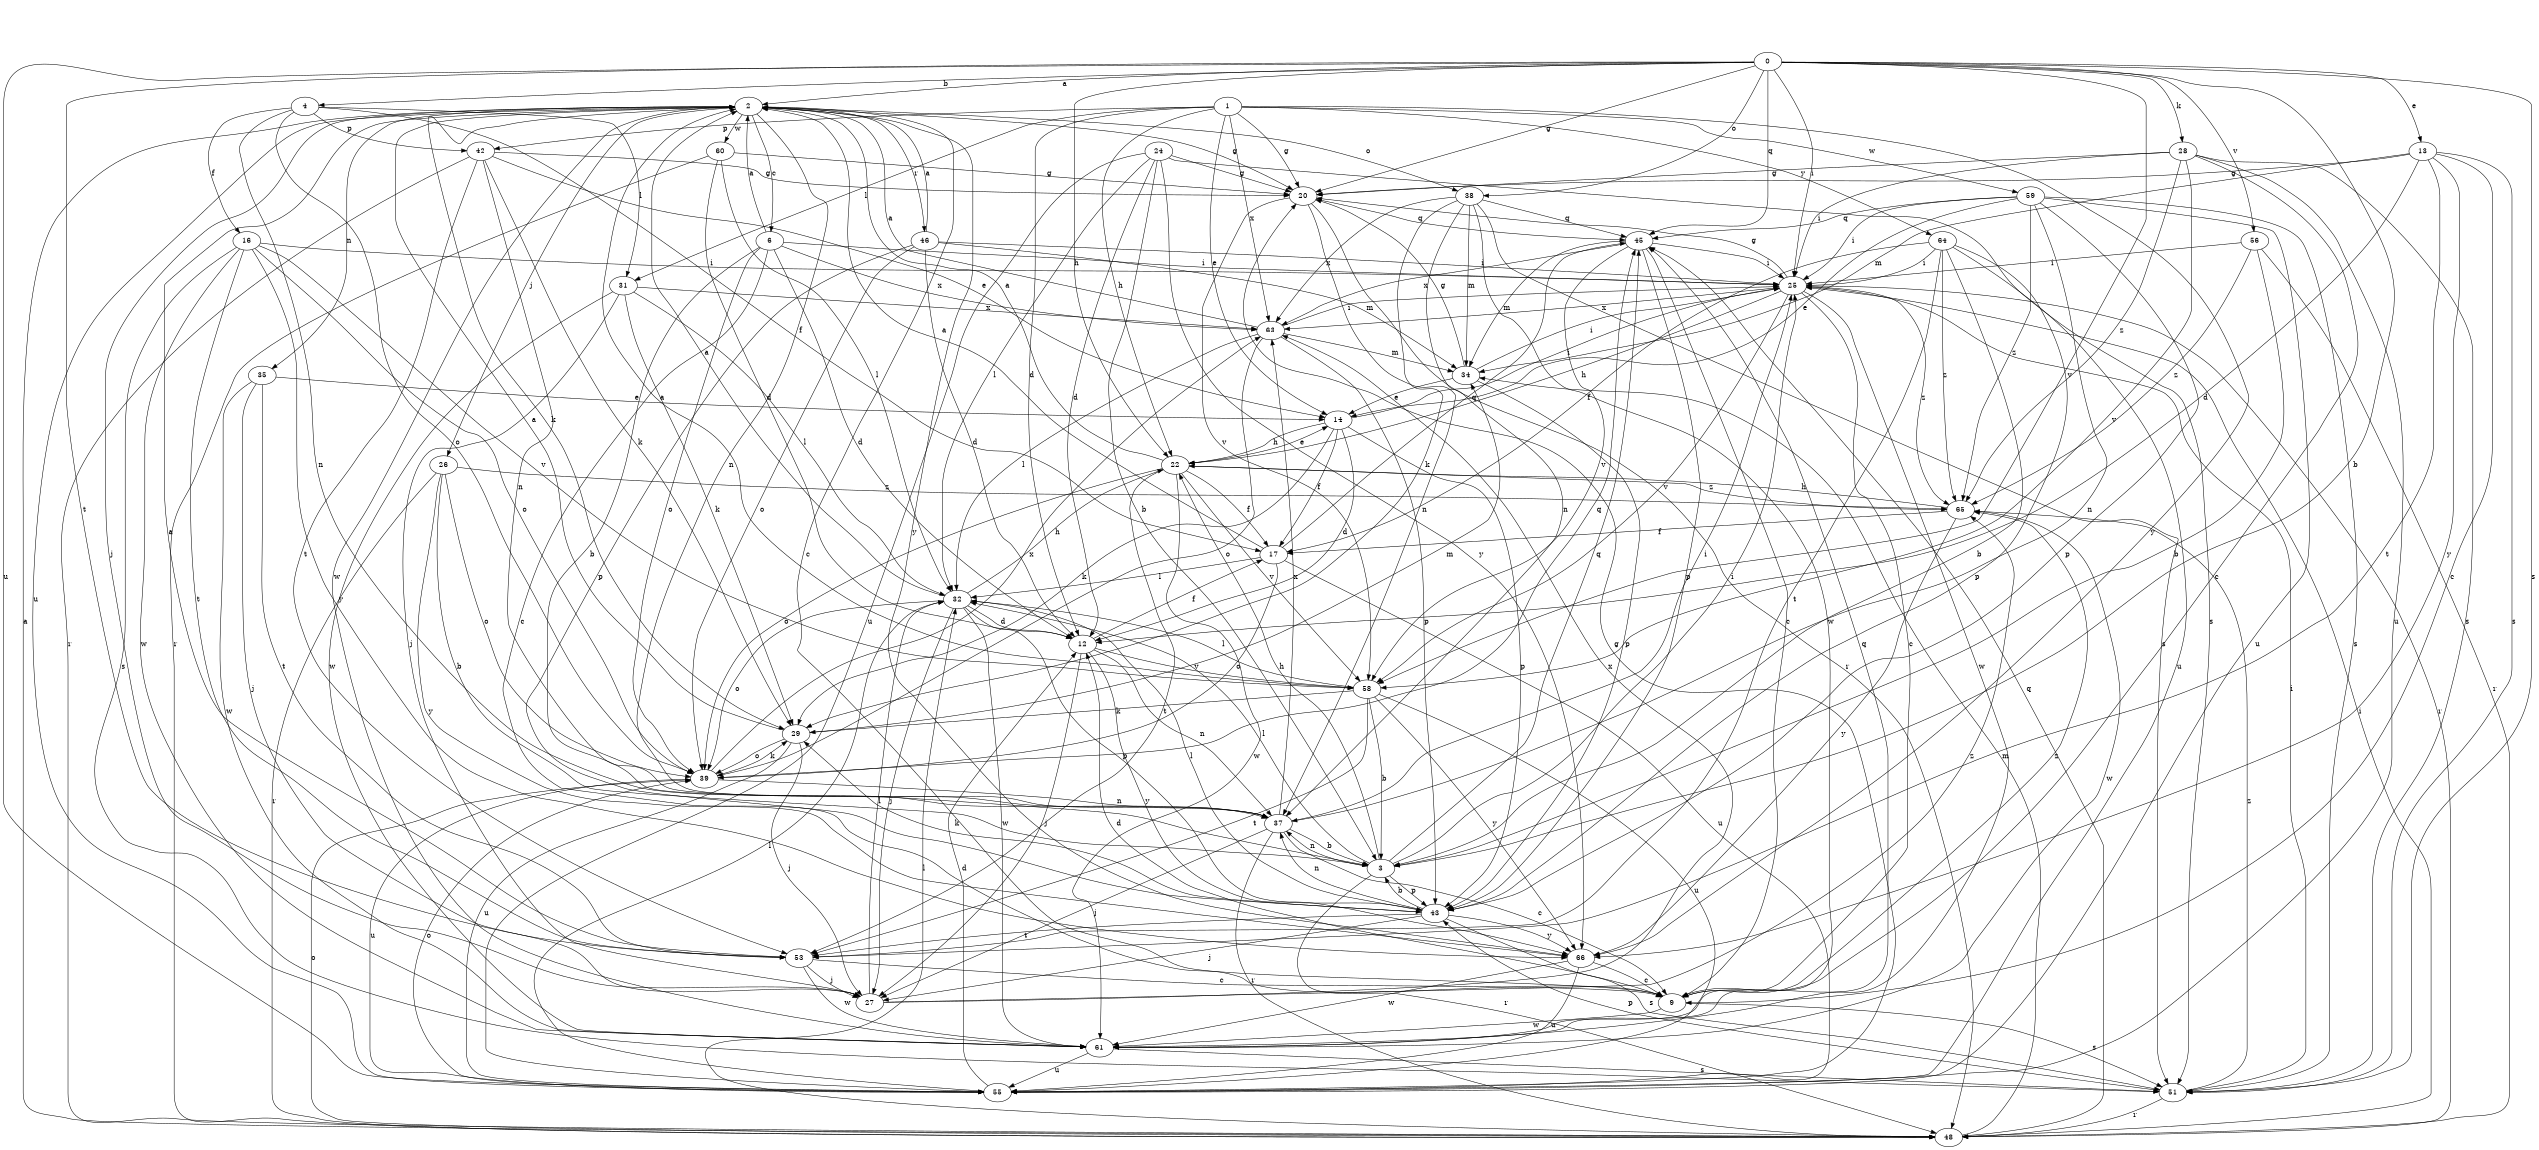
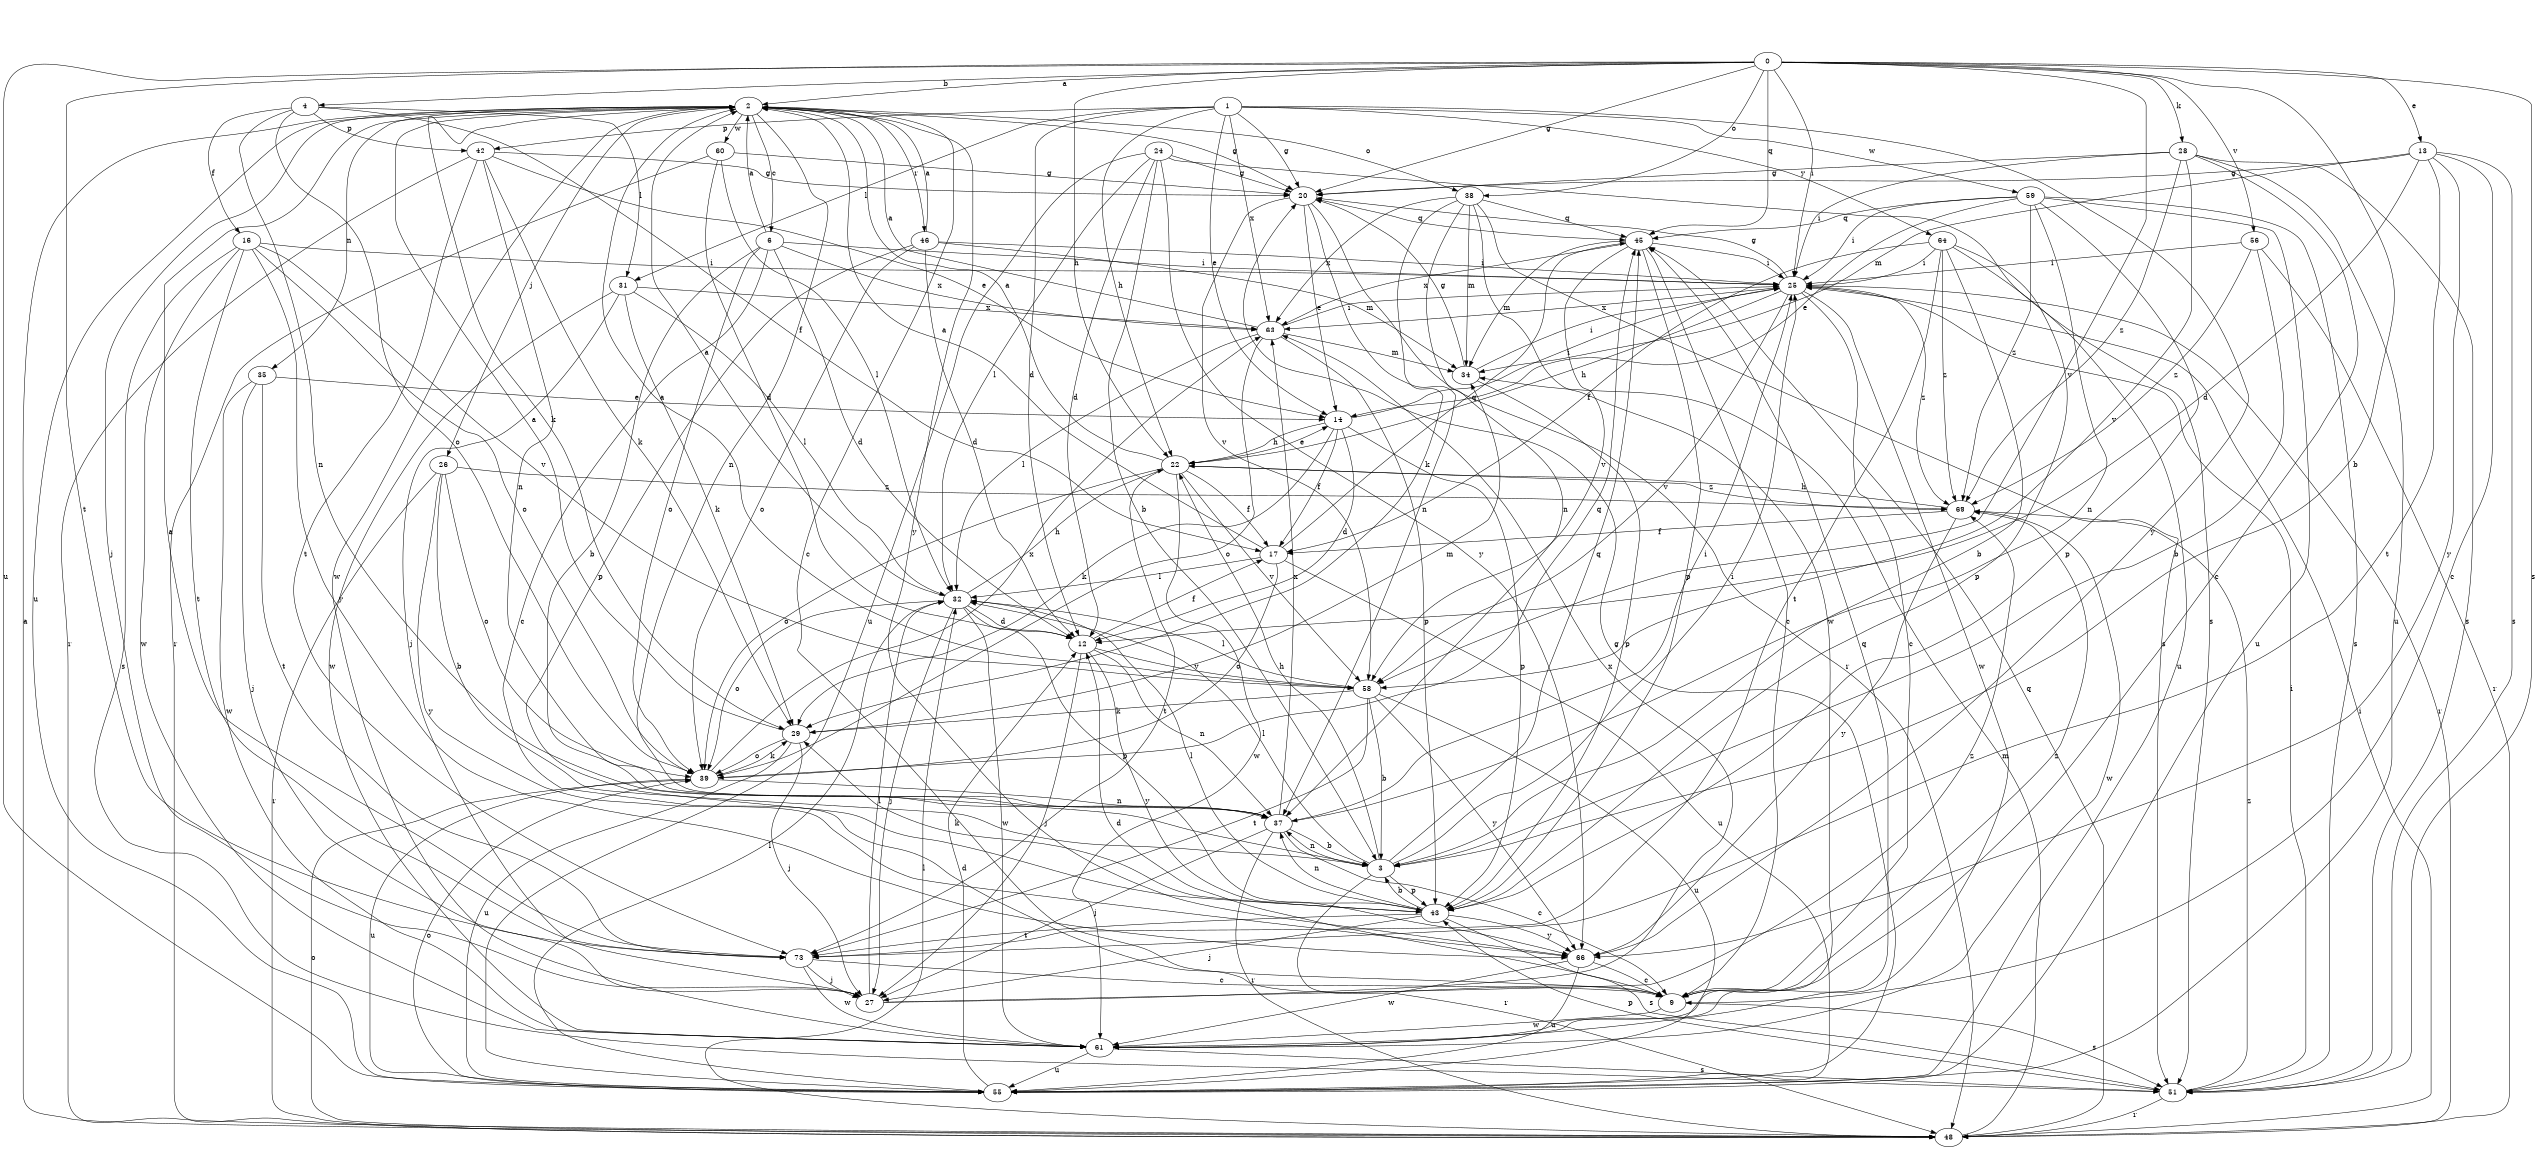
edge "34" -> "14": now "20" -> "14"
node "65": label "65" -> "69"
node "53": label "53" -> "73"
